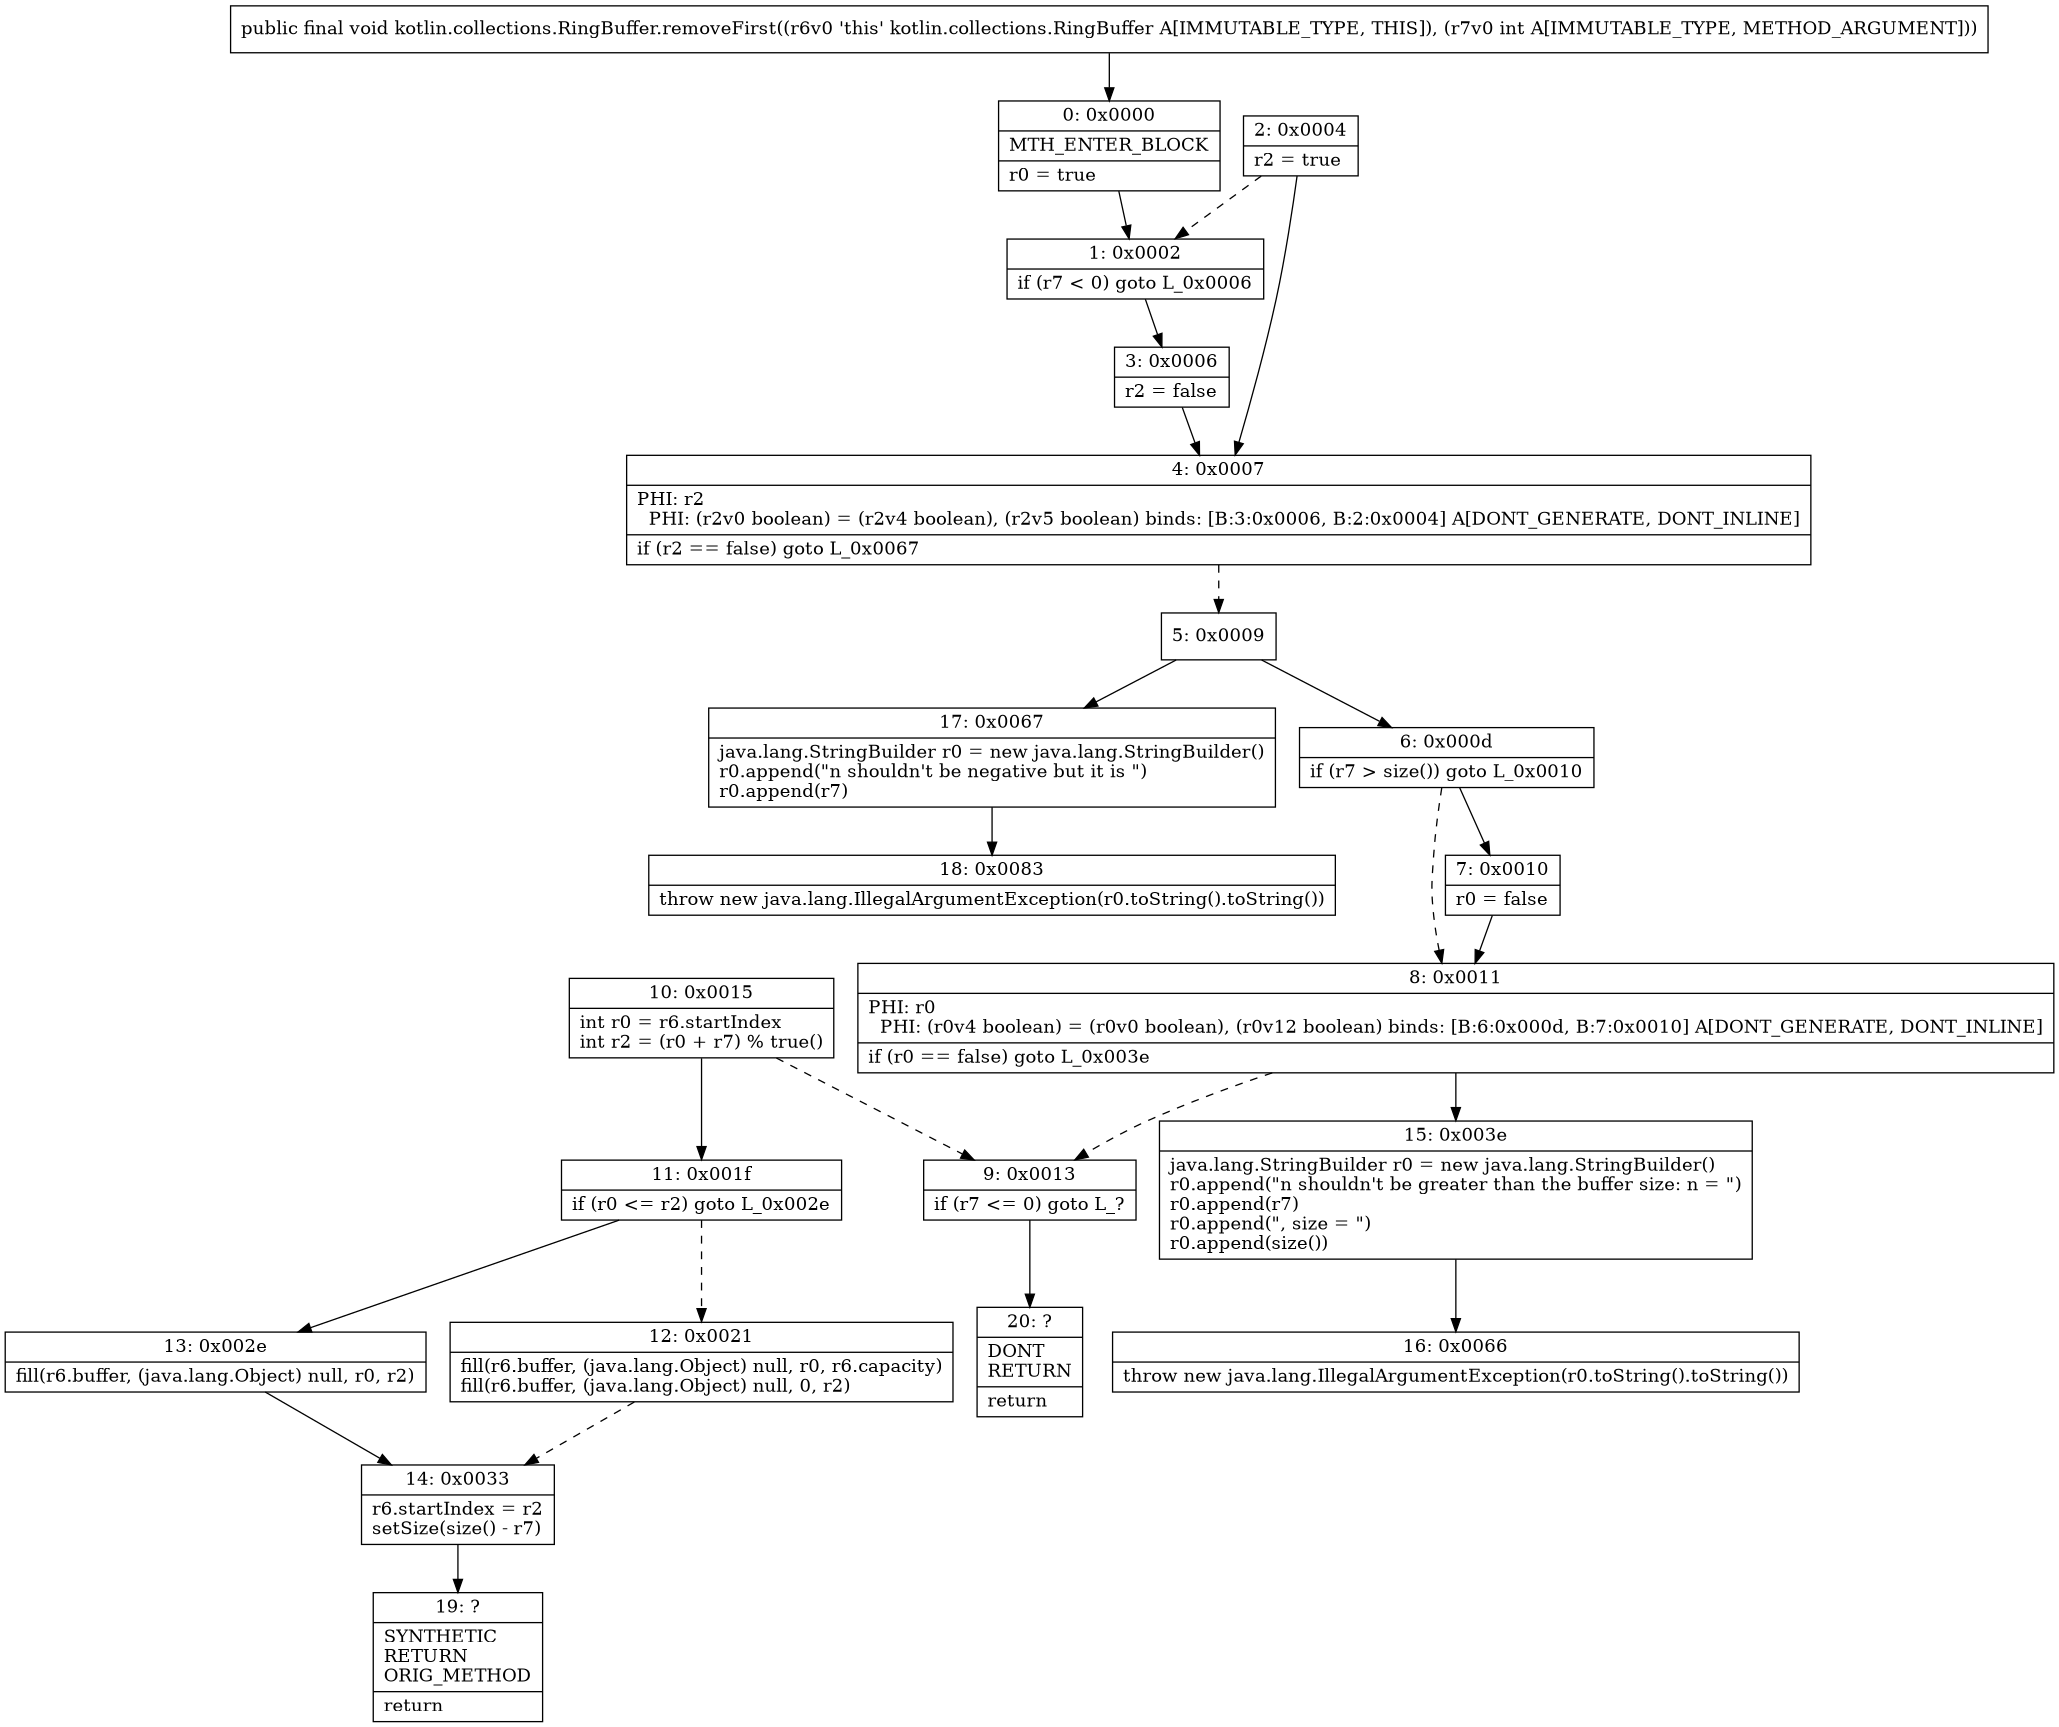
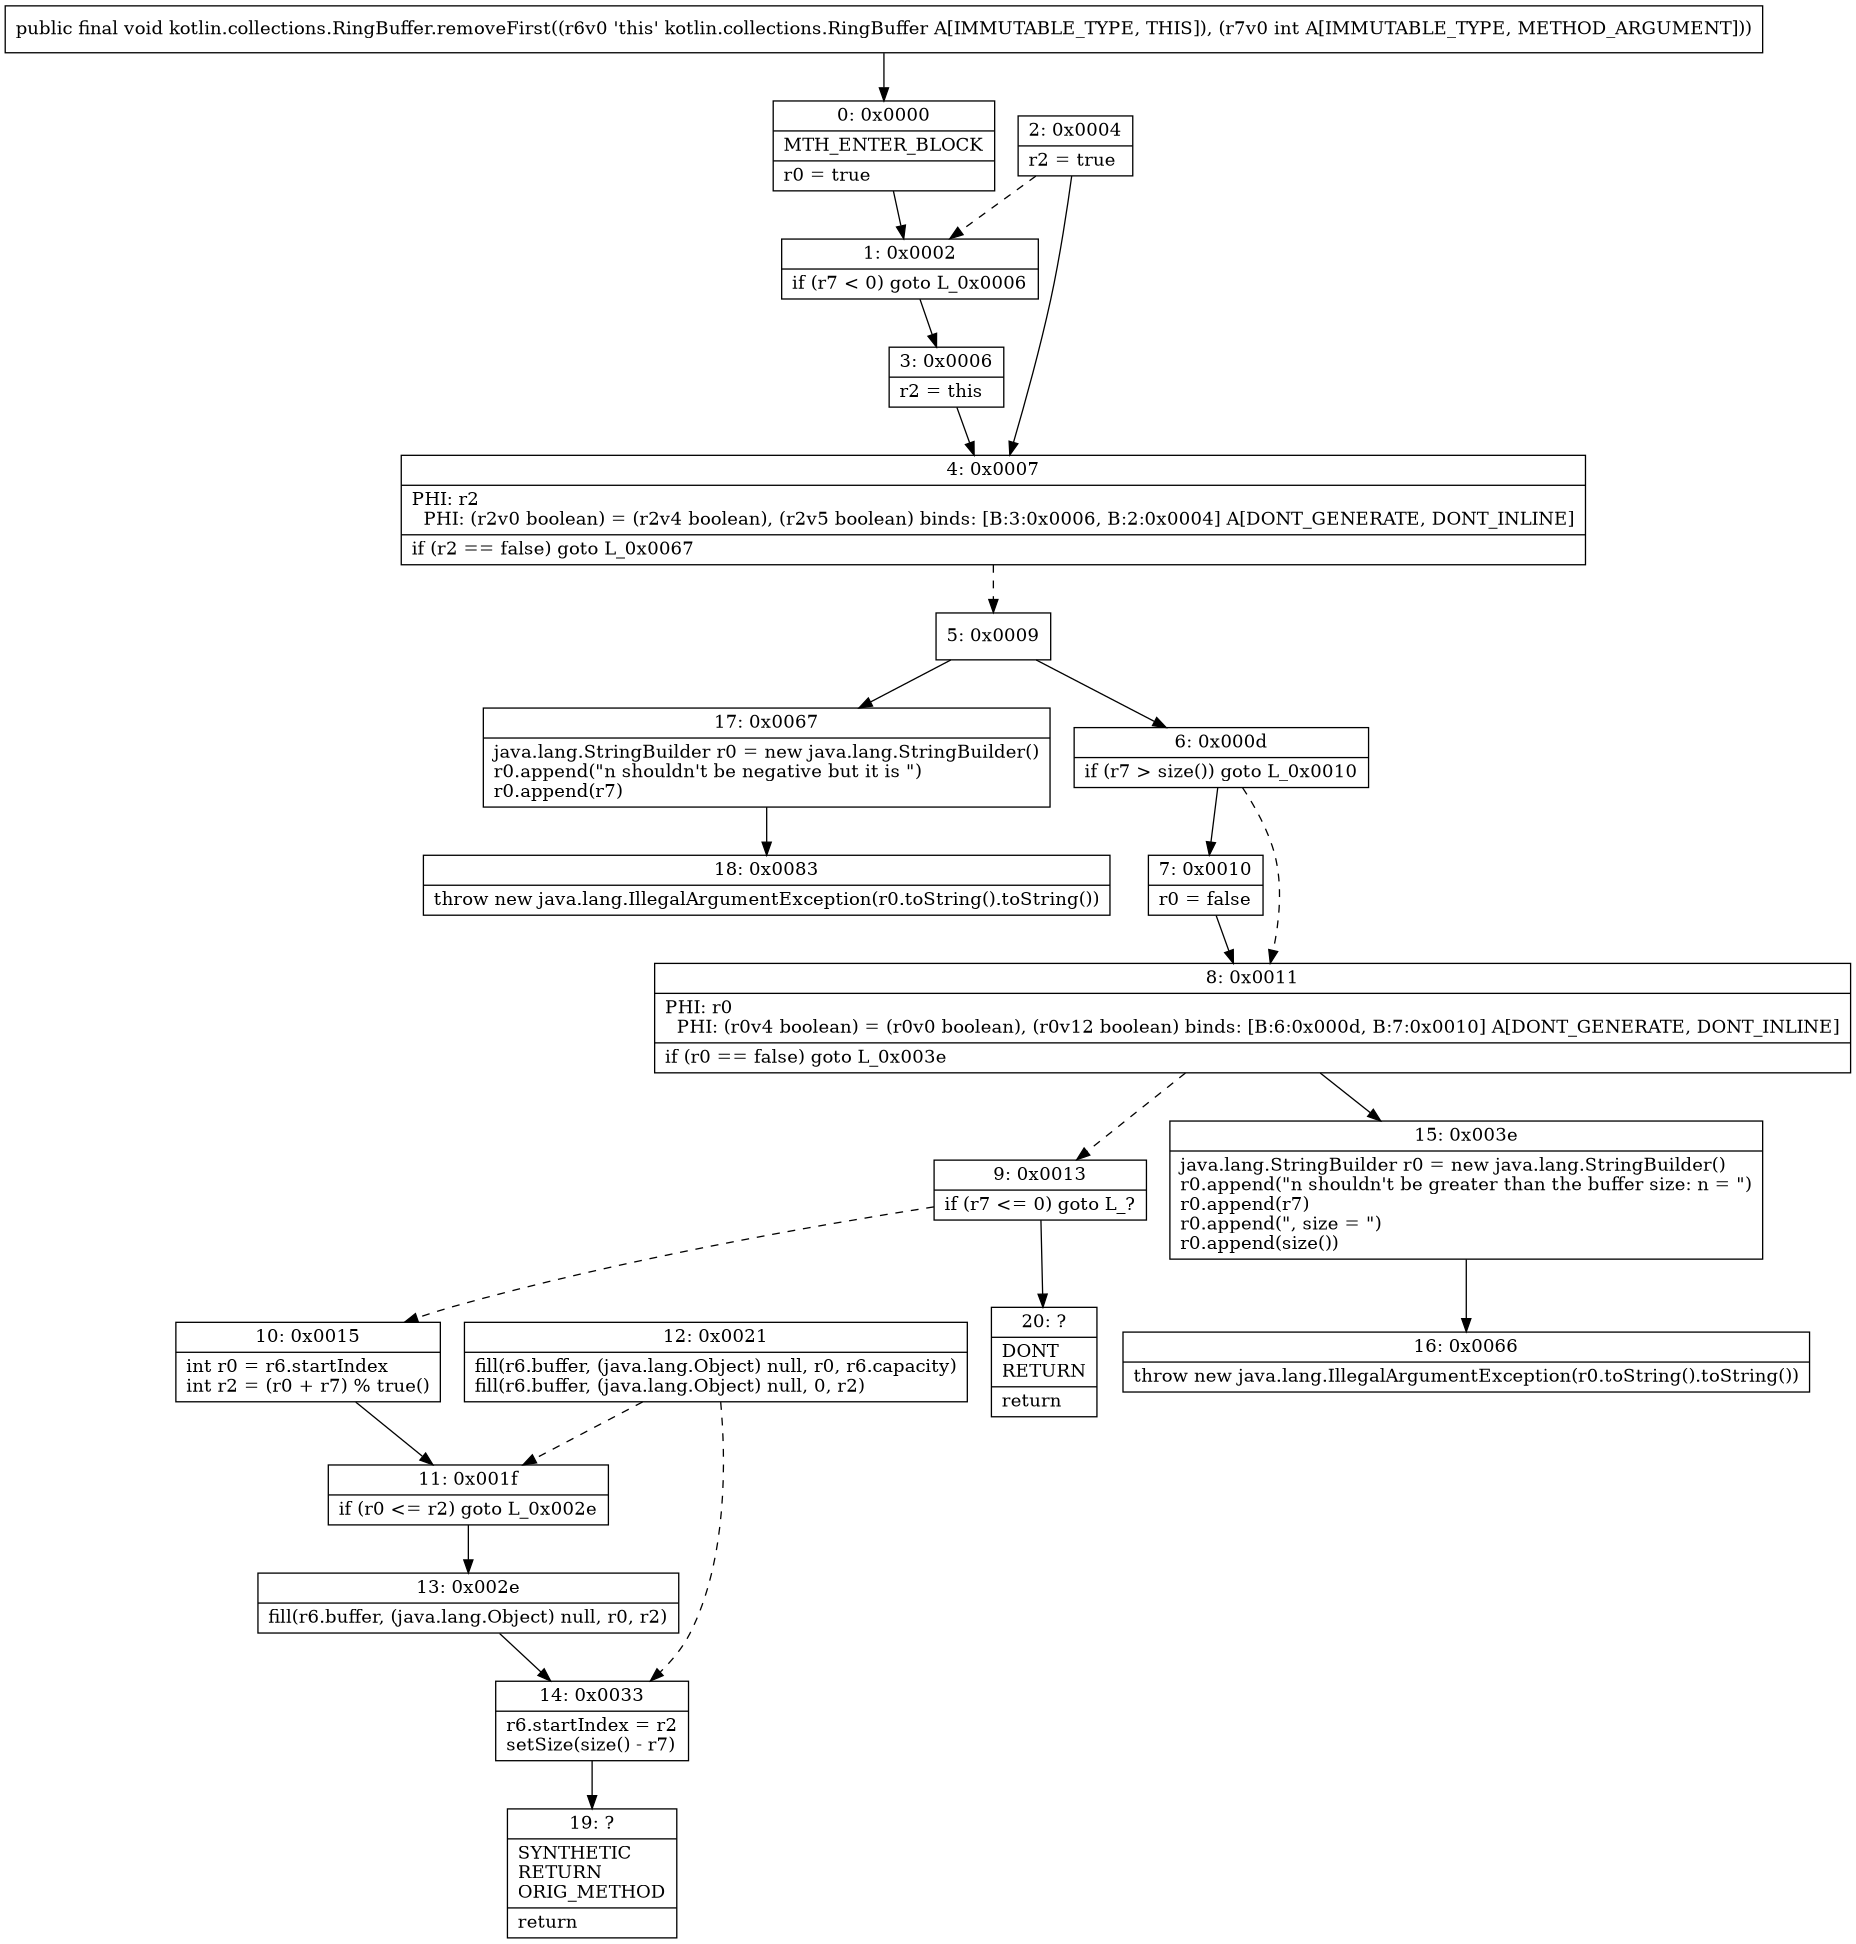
node "3: 0x0006": text "r2 = false" -> "r2 = this"
edge "10: 0x0015" -> "9: 0x0013": reversed
edge "11: 0x001f" -> "12: 0x0021": reversed
